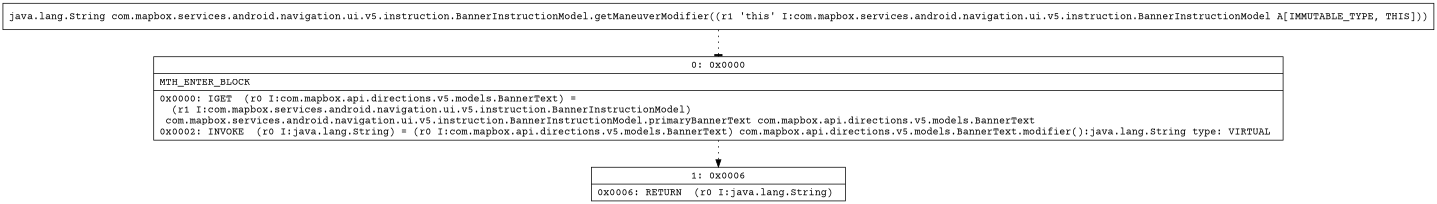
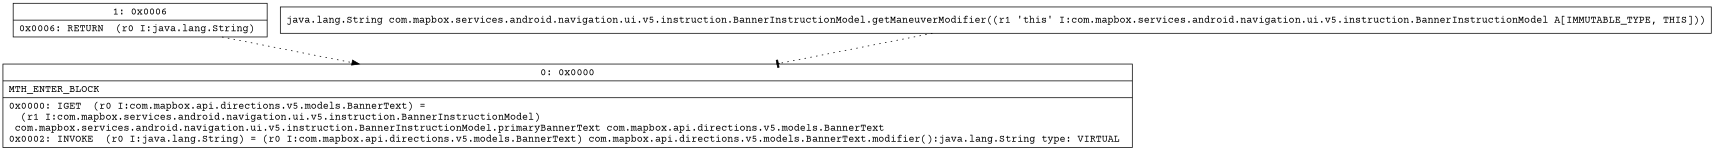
edge "0: 0x0000" -> "1: 0x0006": reversed
